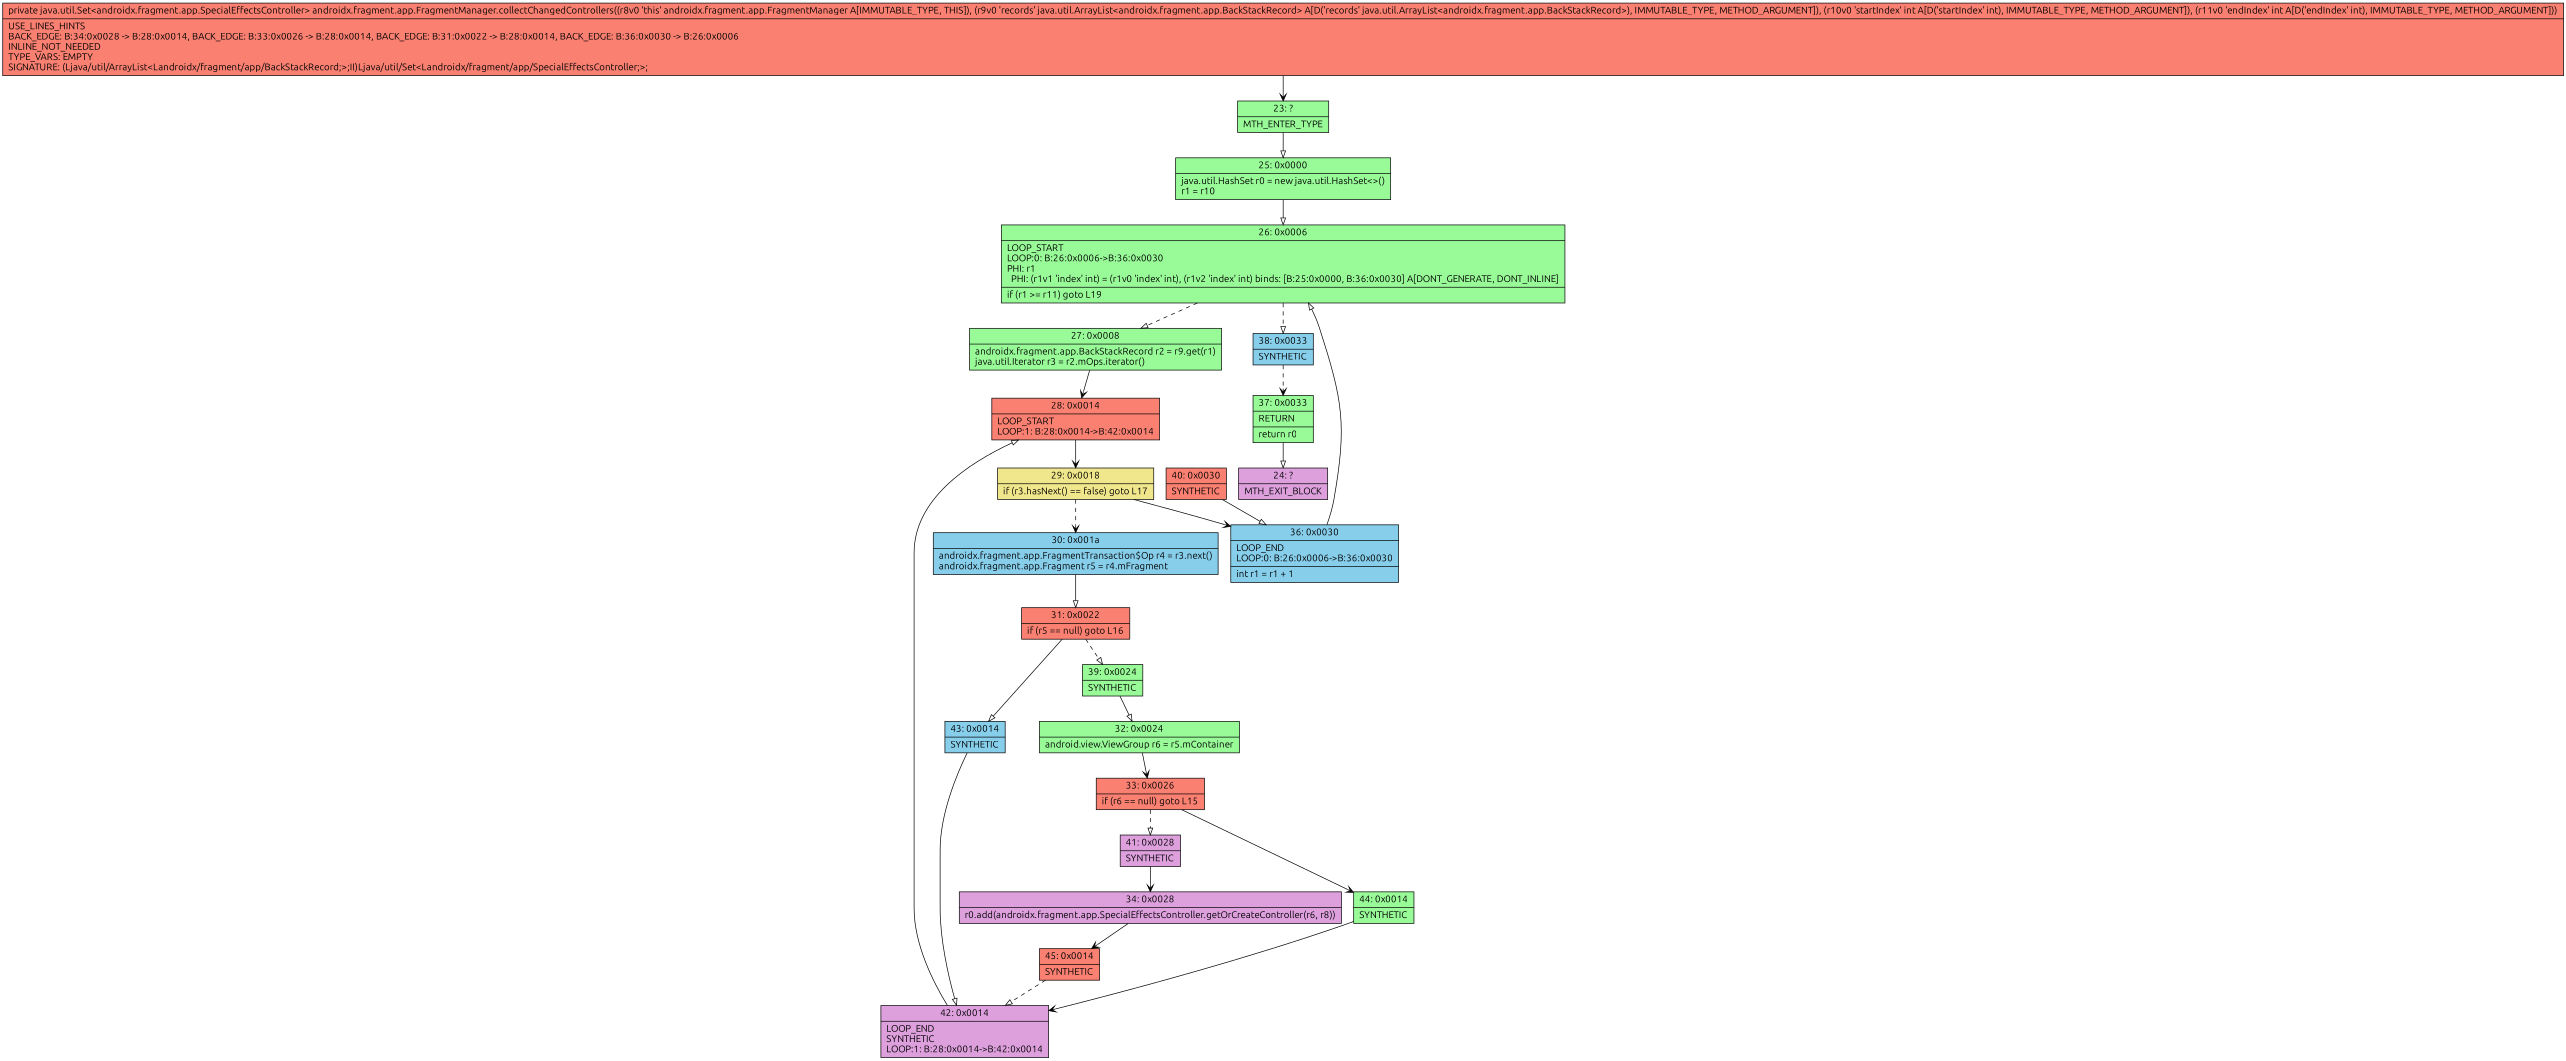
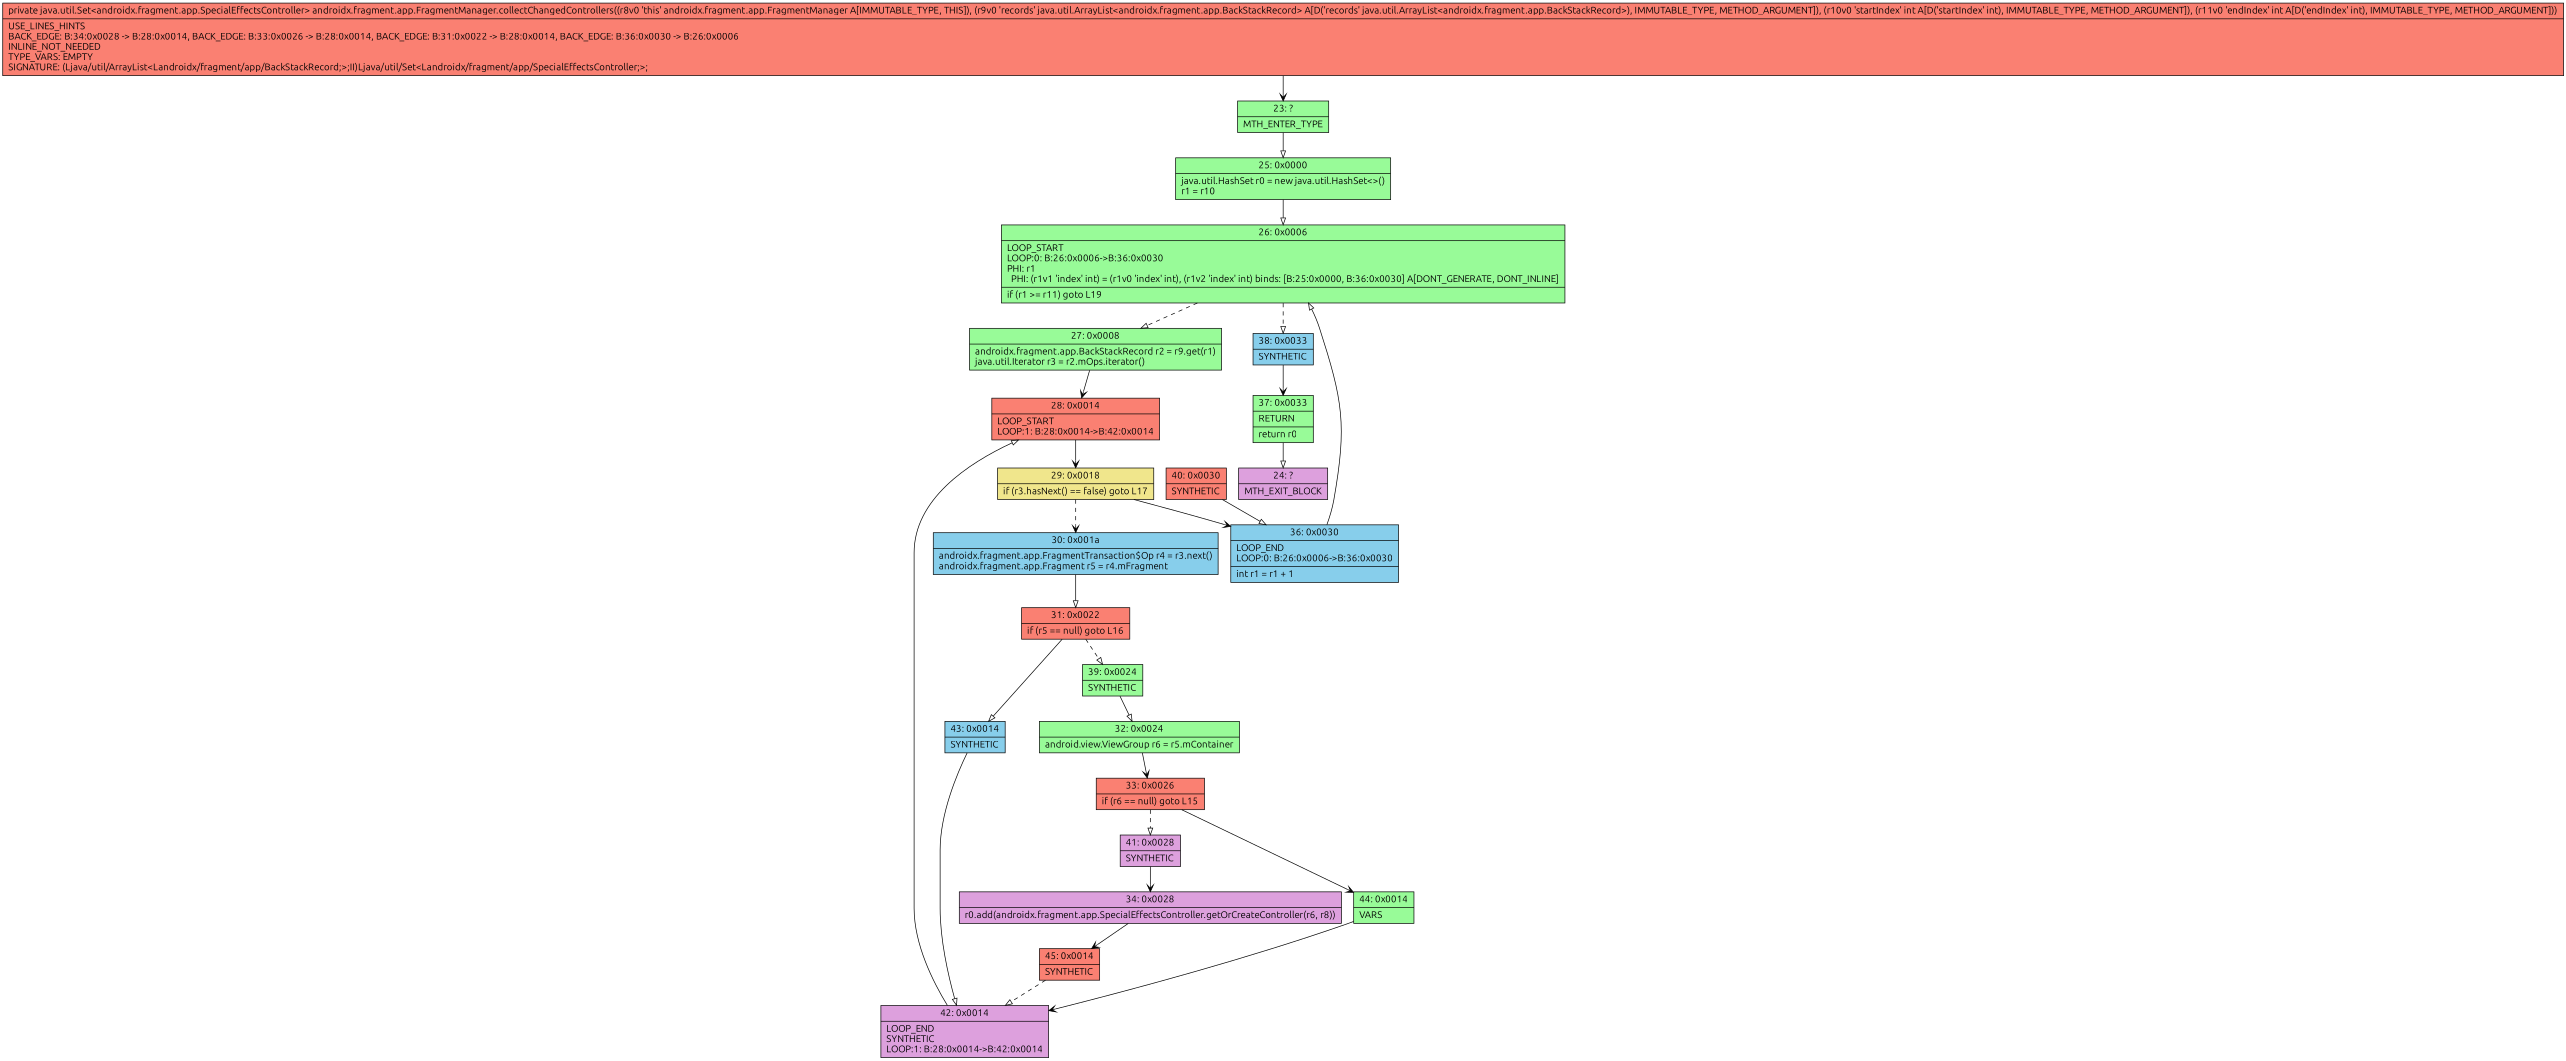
edge "38: 0x0033" -> "37: 0x0033": style dashed -> solid
node "44: 0x0014": text "SYNTHETIC" -> "VARS"
